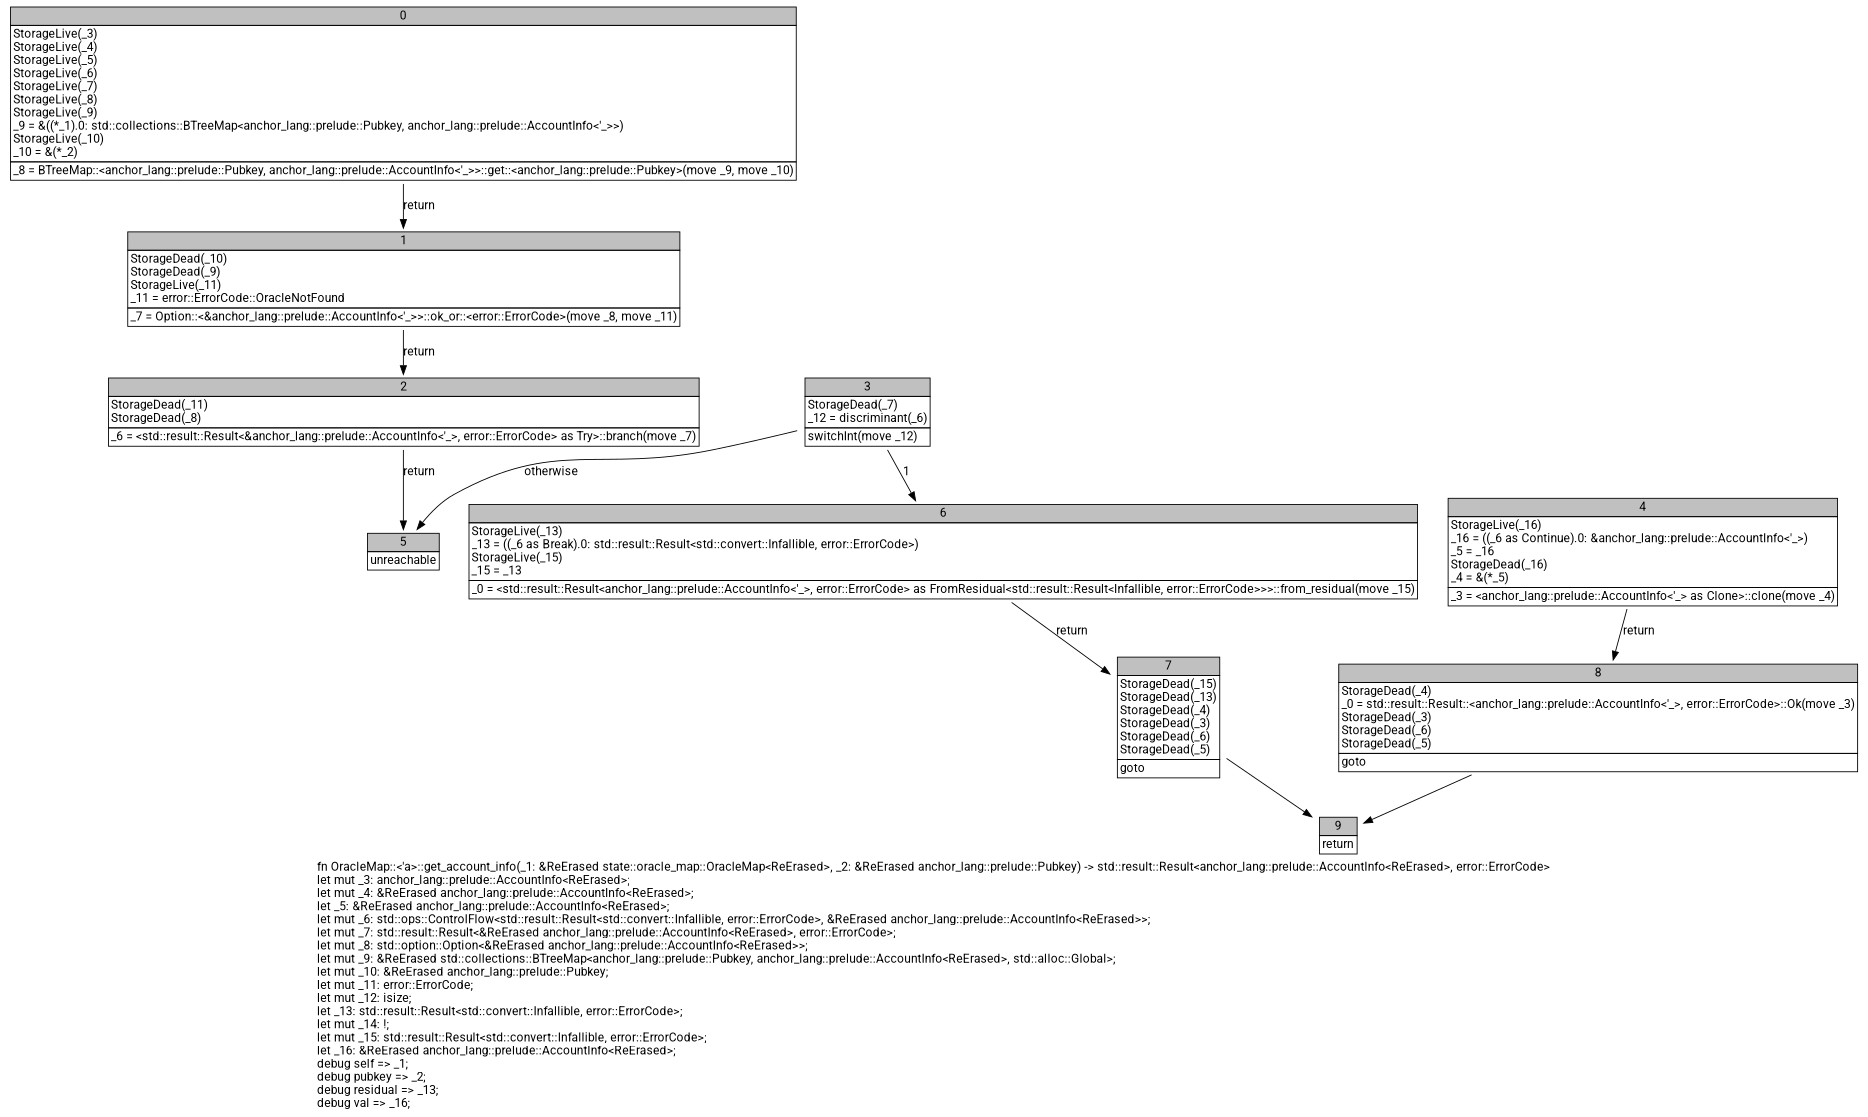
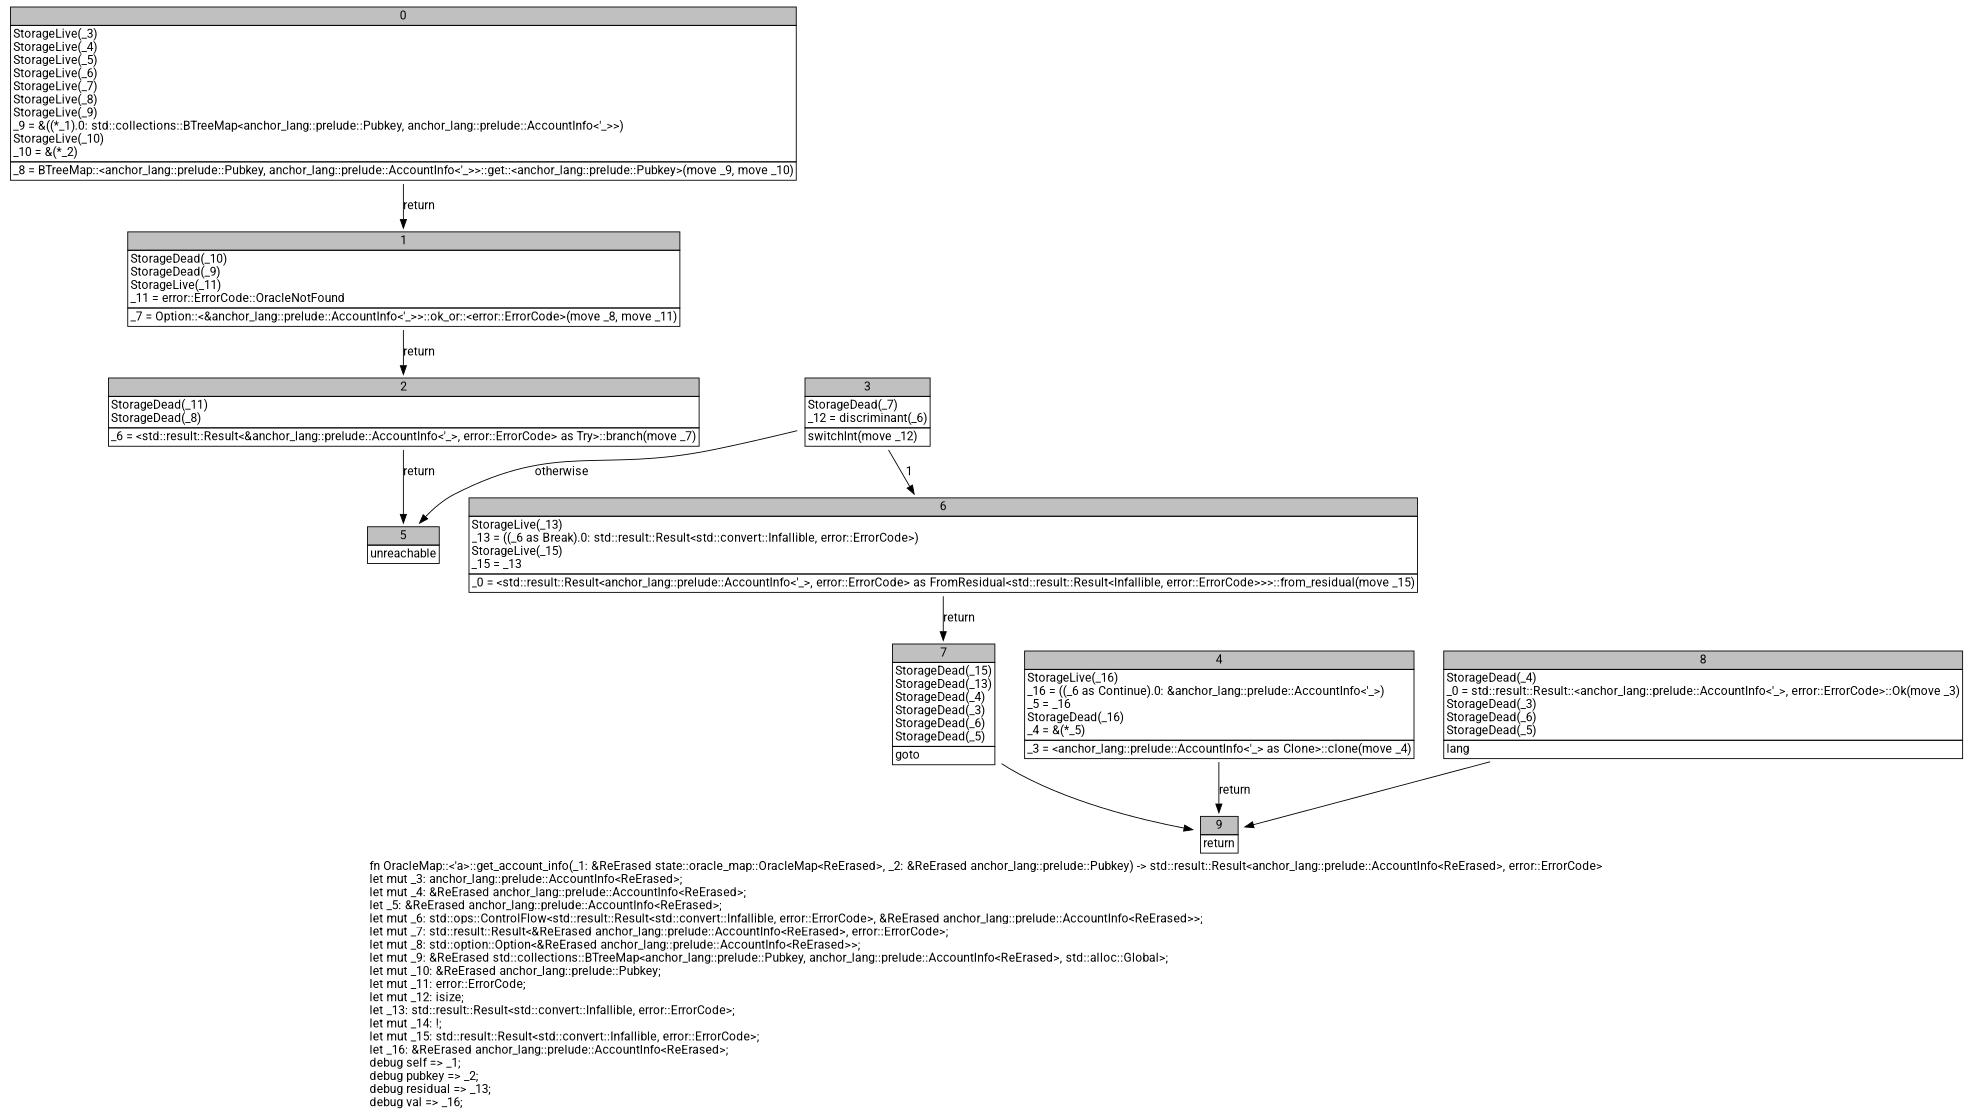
edge "4" -> "8": now "4" -> "9"
node "8": text "goto" -> "lang"
